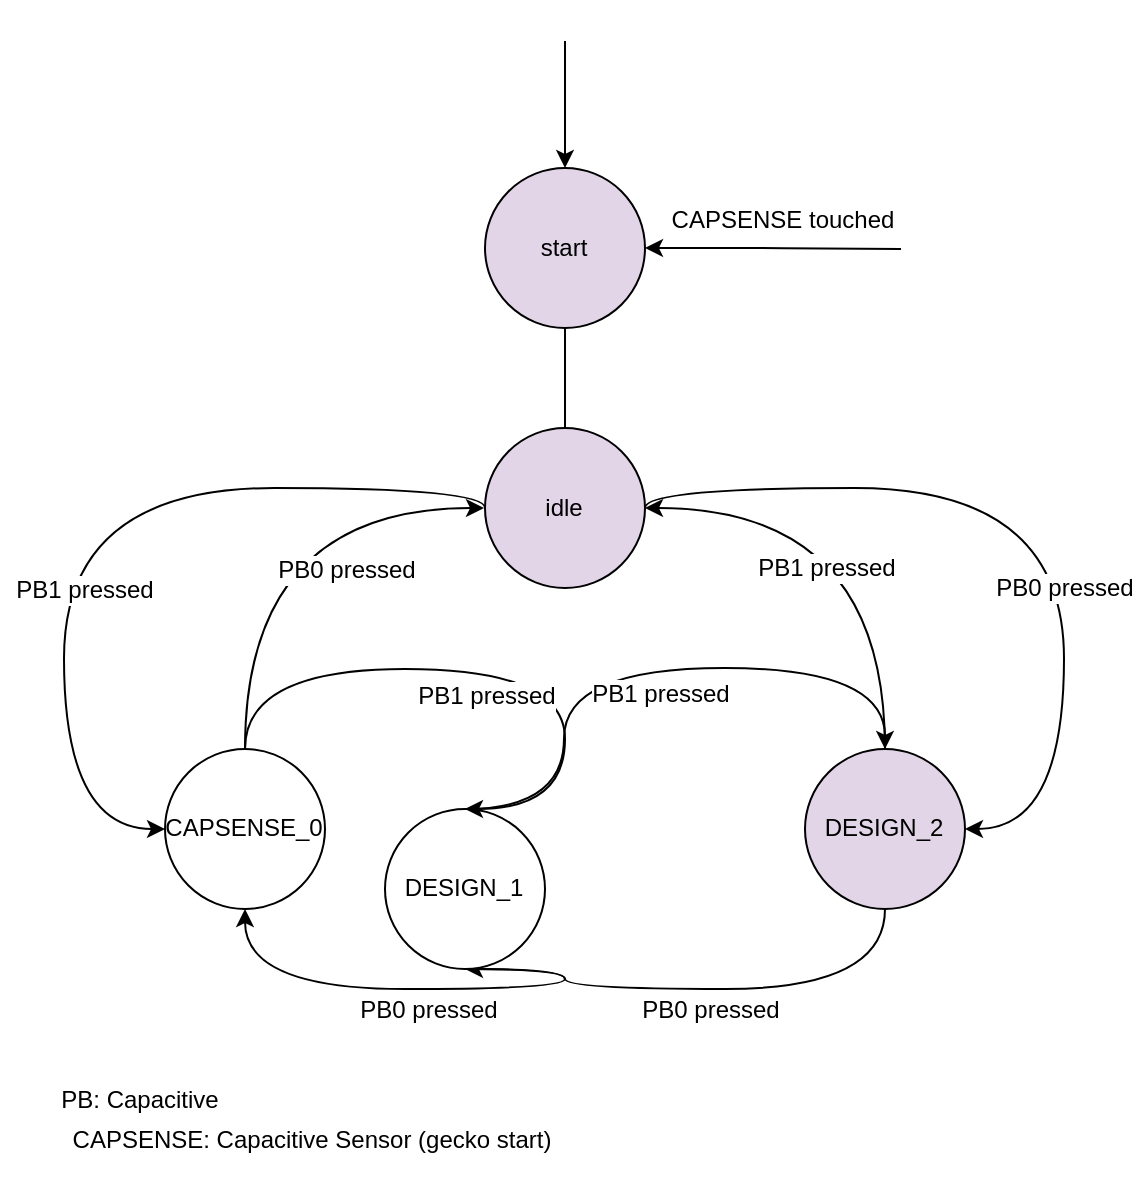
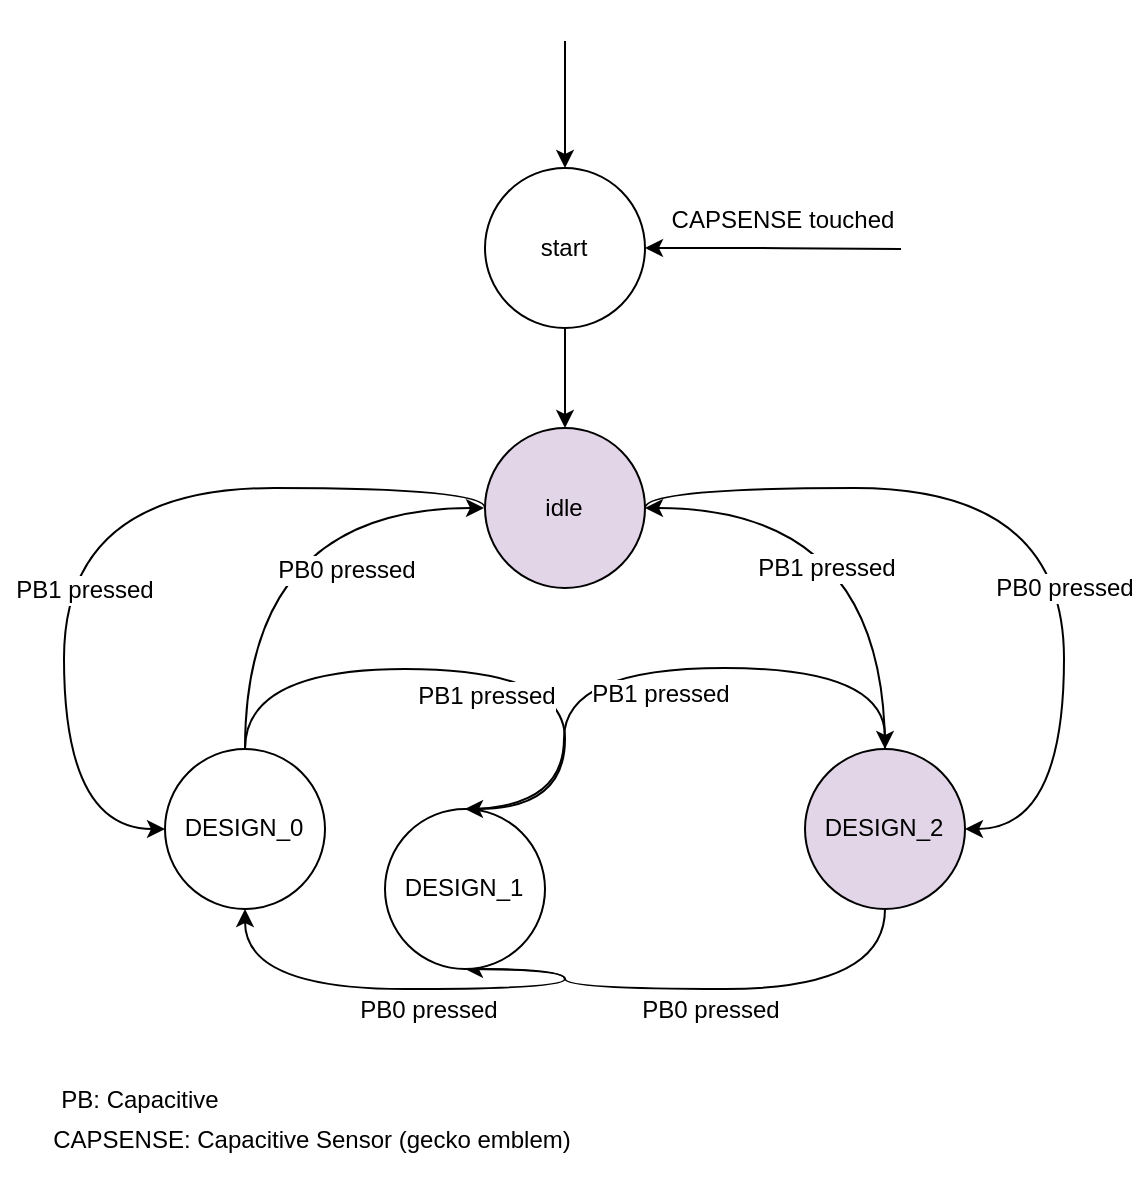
node "start": fillcolor #e1d5e7 -> #ffffff
edge "start" -- "idle": arrowhead none -> classic
node "CAPSENSE_0": label "CAPSENSE_0" -> "DESIGN_0"
node "CAPSENSE: Capacitive Sensor (gecko start)": label "CAPSENSE: Capacitive Sensor (gecko start)" -> "CAPSENSE: Capacitive Sensor (gecko emblem)"
